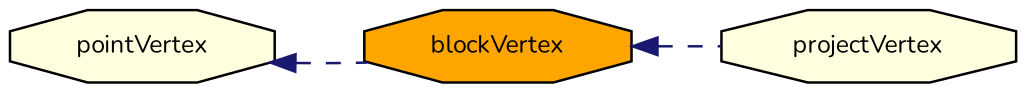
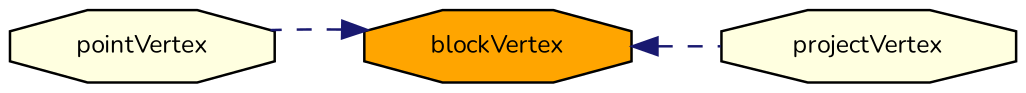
edge "blockVertex" -> "pointVertex": reversed
